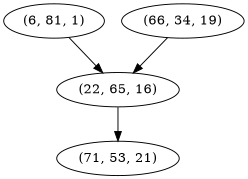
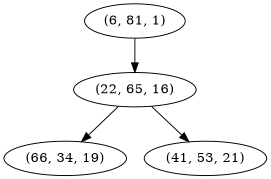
edge "(66, 34, 19)" -> "(22, 65, 16)": reversed
node "(71, 53, 21)": label "(71, 53, 21)" -> "(41, 53, 21)"
